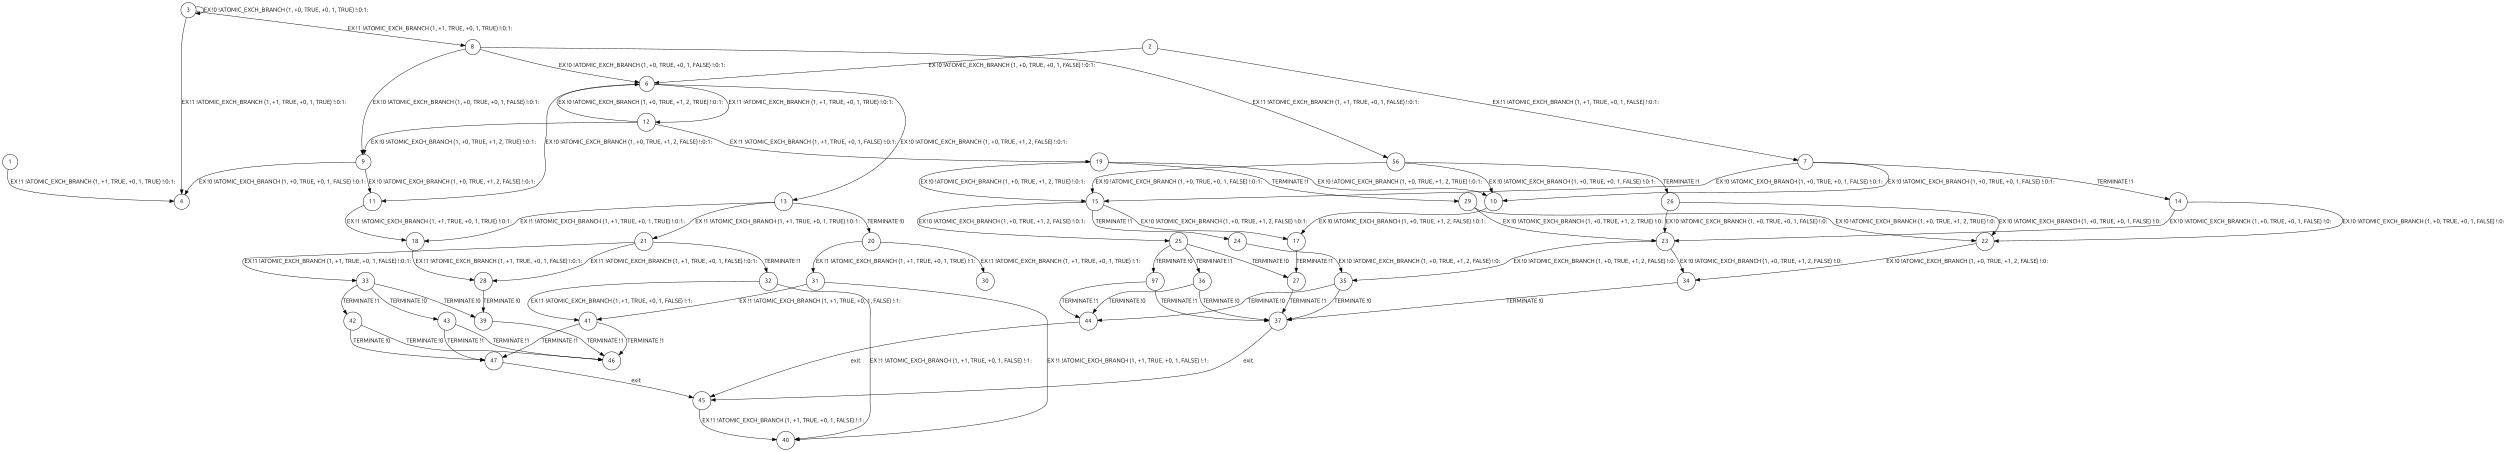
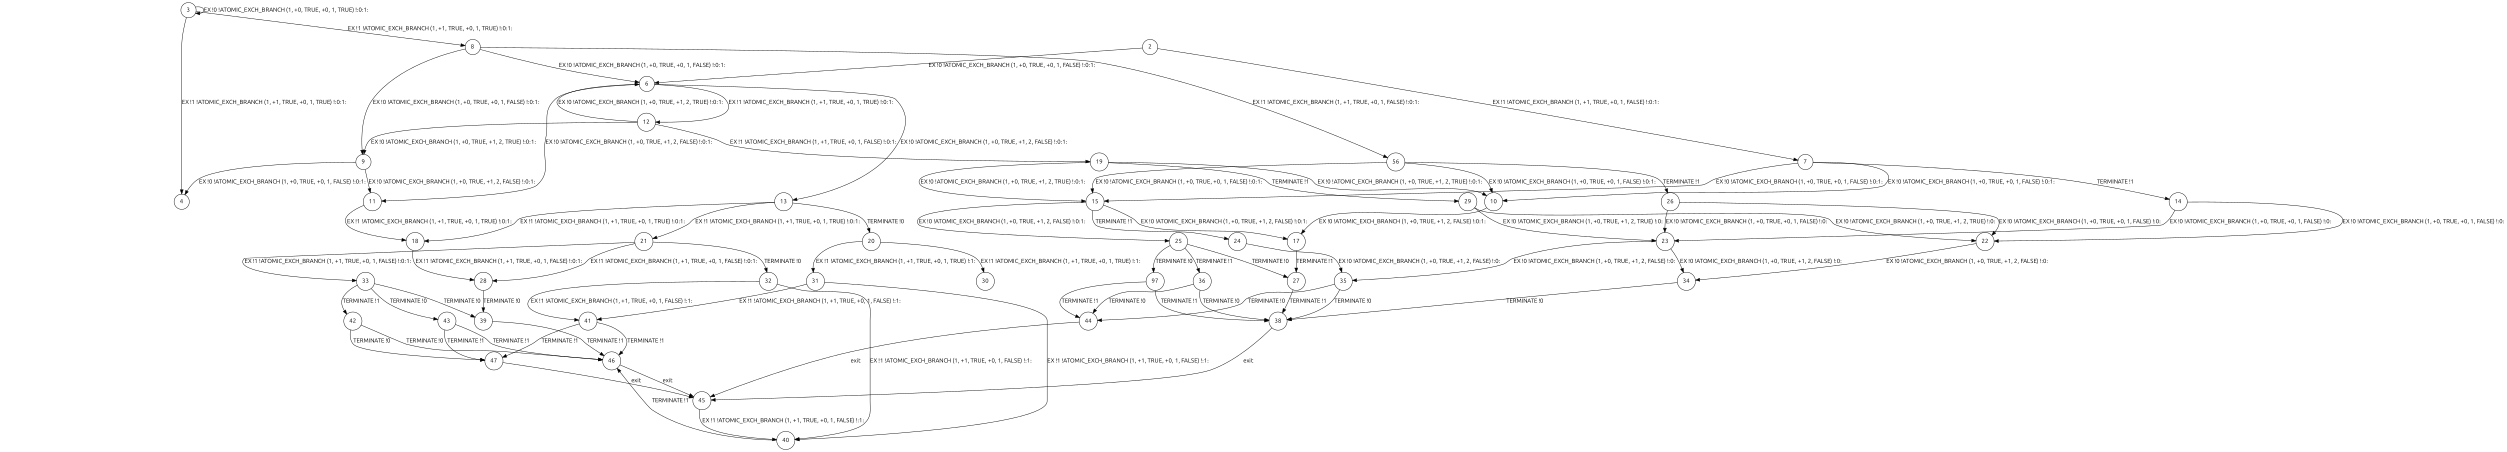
node "1": removed
edge "21" -> "32": label "TERMINATE !1" -> "TERMINATE !0"
node "37": label "37" -> "38"
edge "46" -> "45": added, label "exit"
edge "40" -> "46": added, label "TERMINATE !1"
